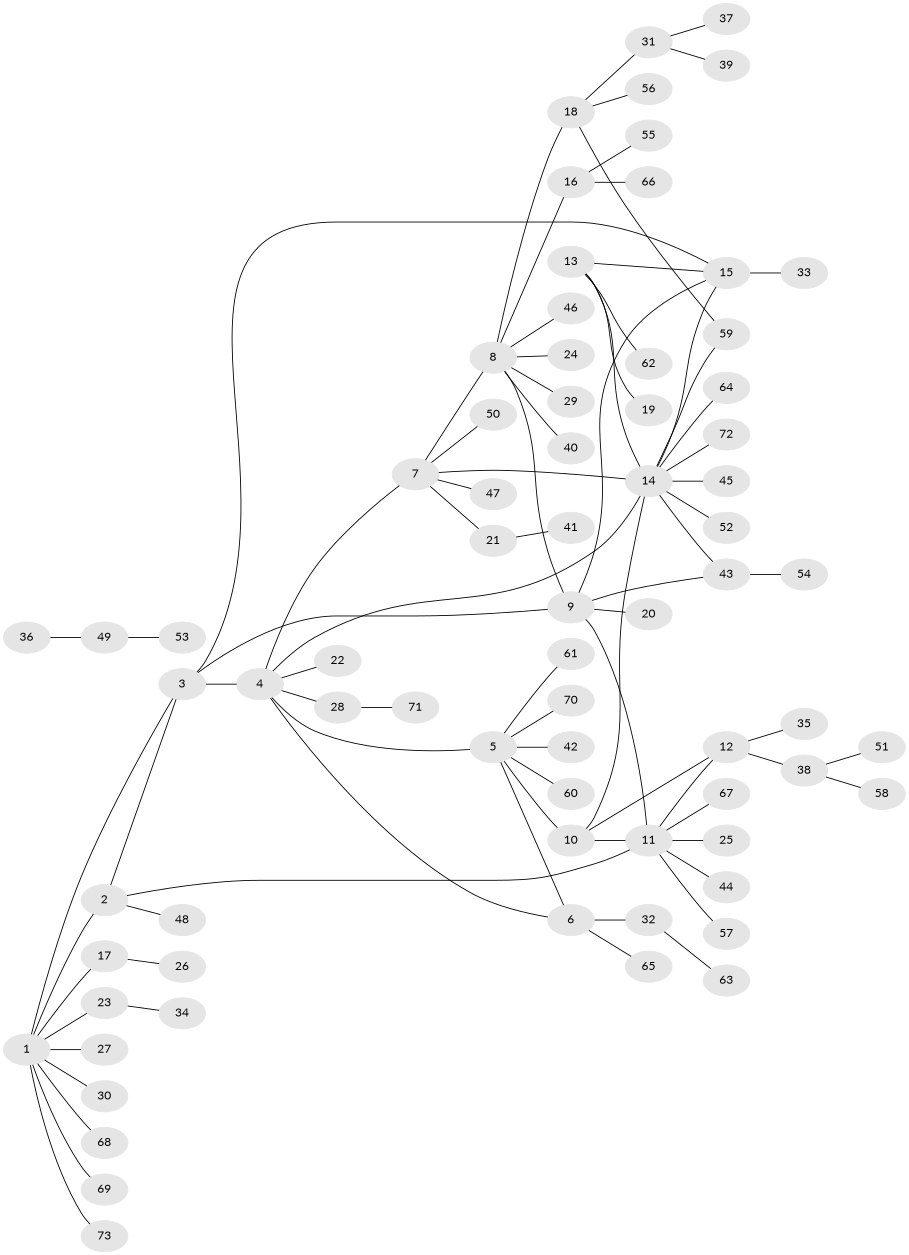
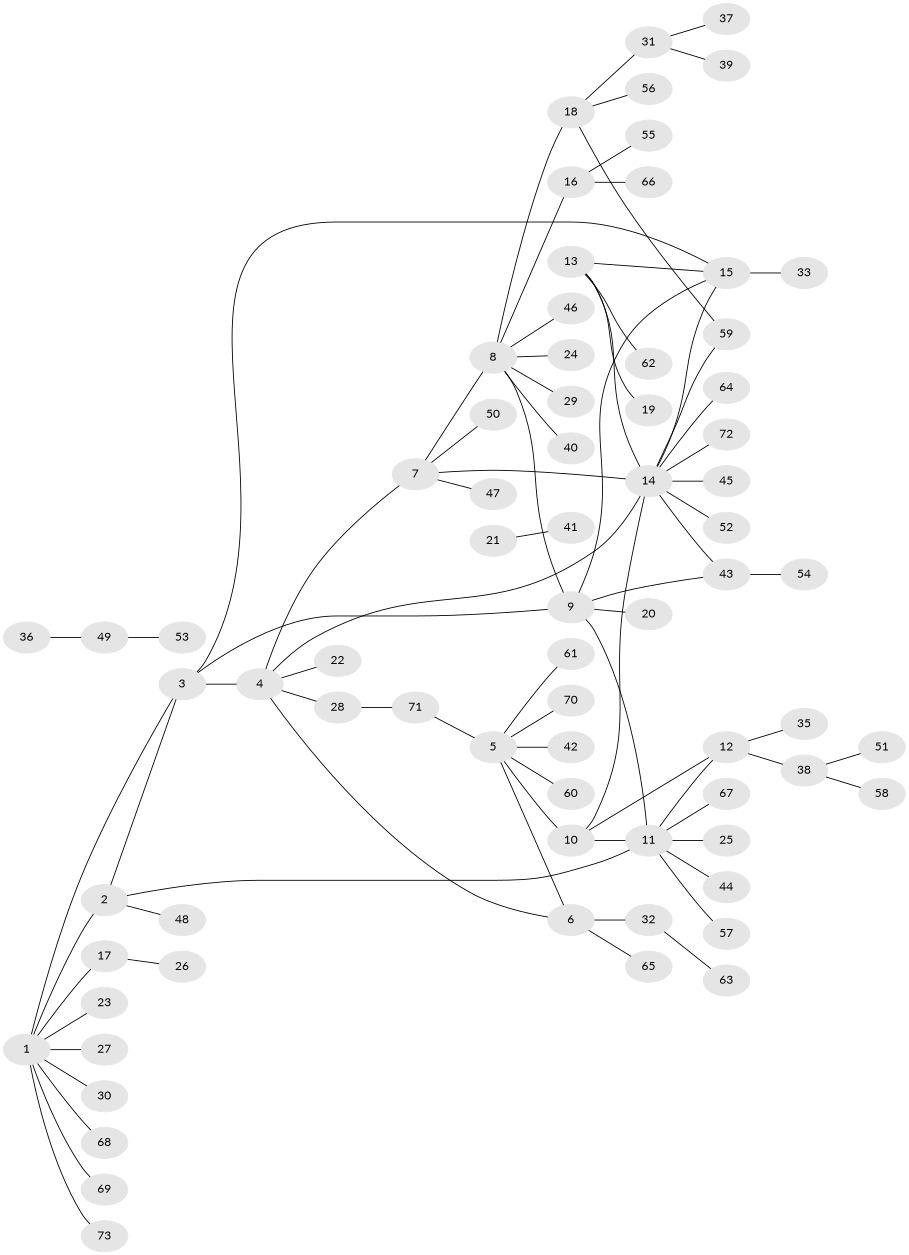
edge "7" -- "21": removed
edge "4" -- "5": now "71" -- "5"
node "34": removed
